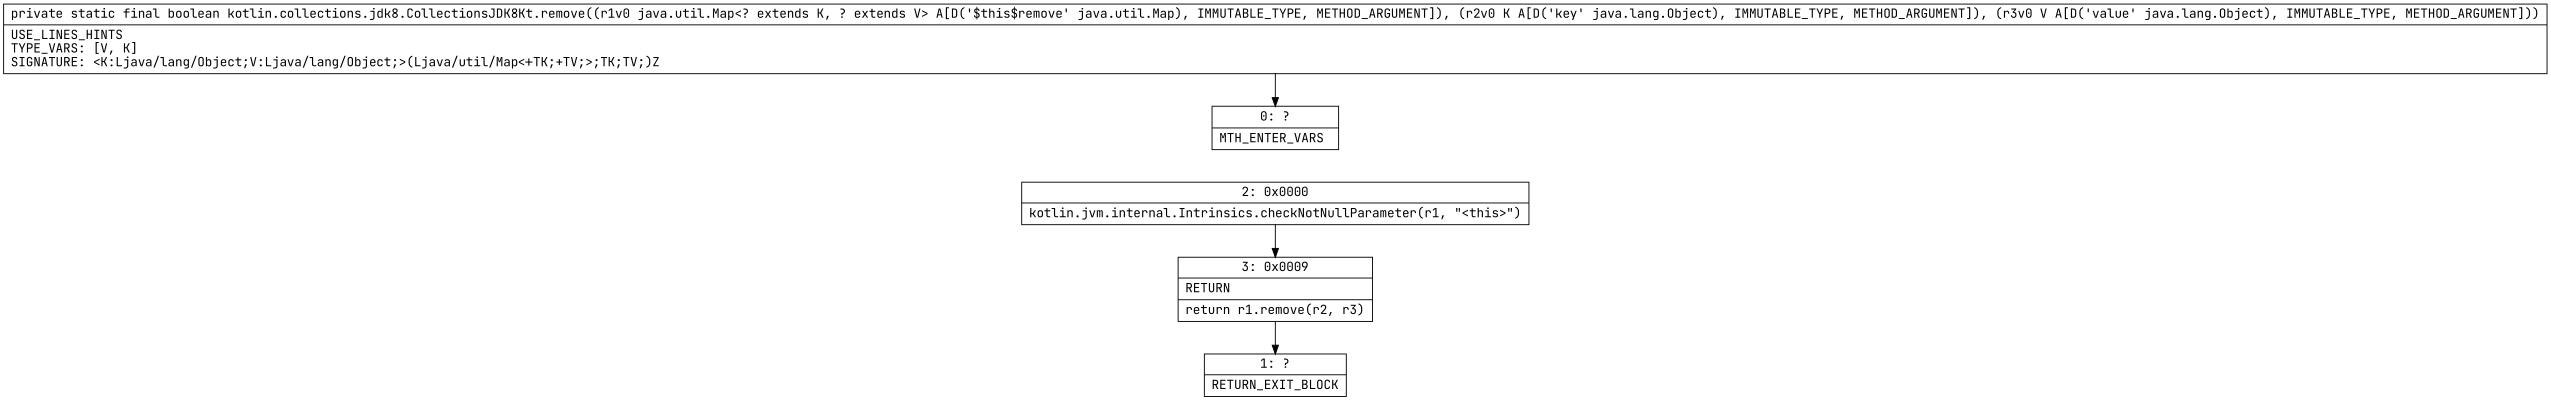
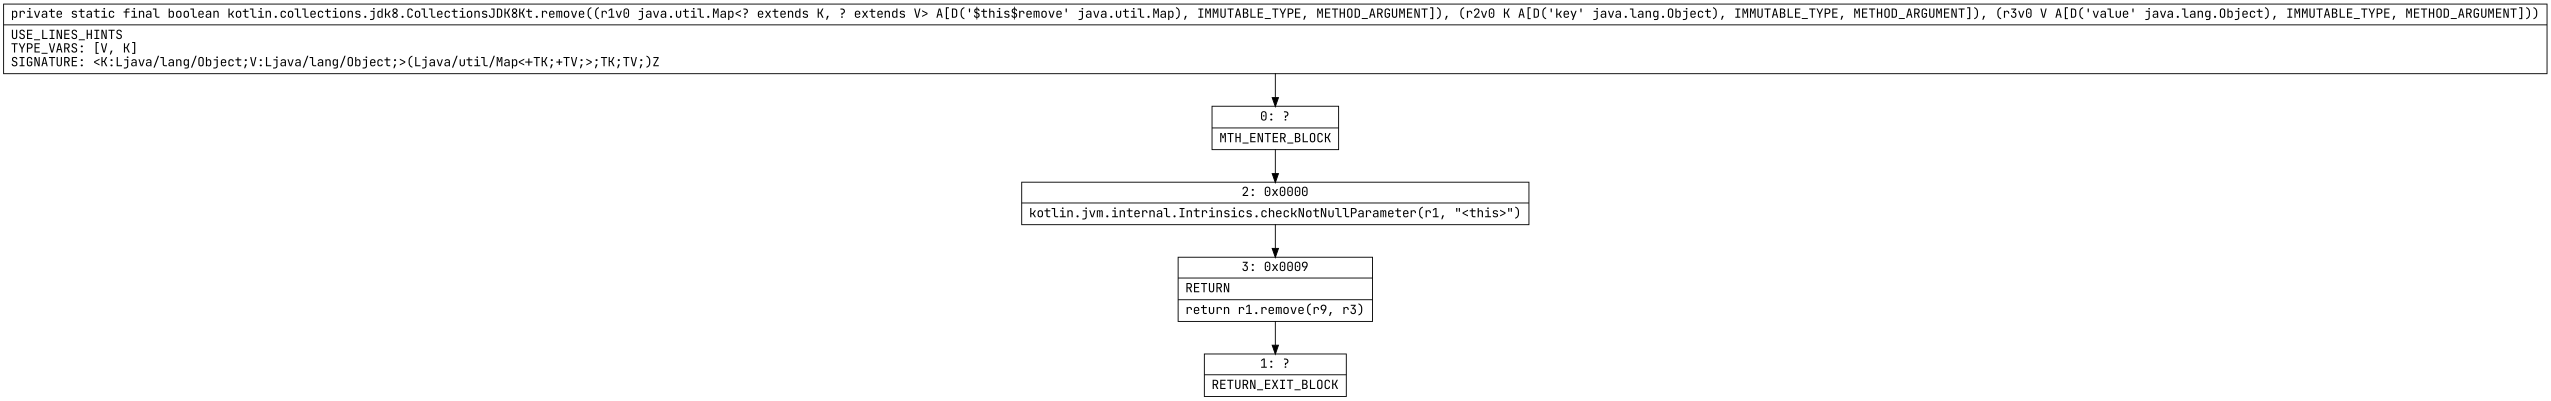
node "0: ?": text "MTH_ENTER_VARS" -> "MTH_ENTER_BLOCK"
edge "0: ?" -> "2: 0x0000": added
node "3: 0x0009": text "return r1.remove(r2, r3)" -> "return r1.remove(r9, r3)"
